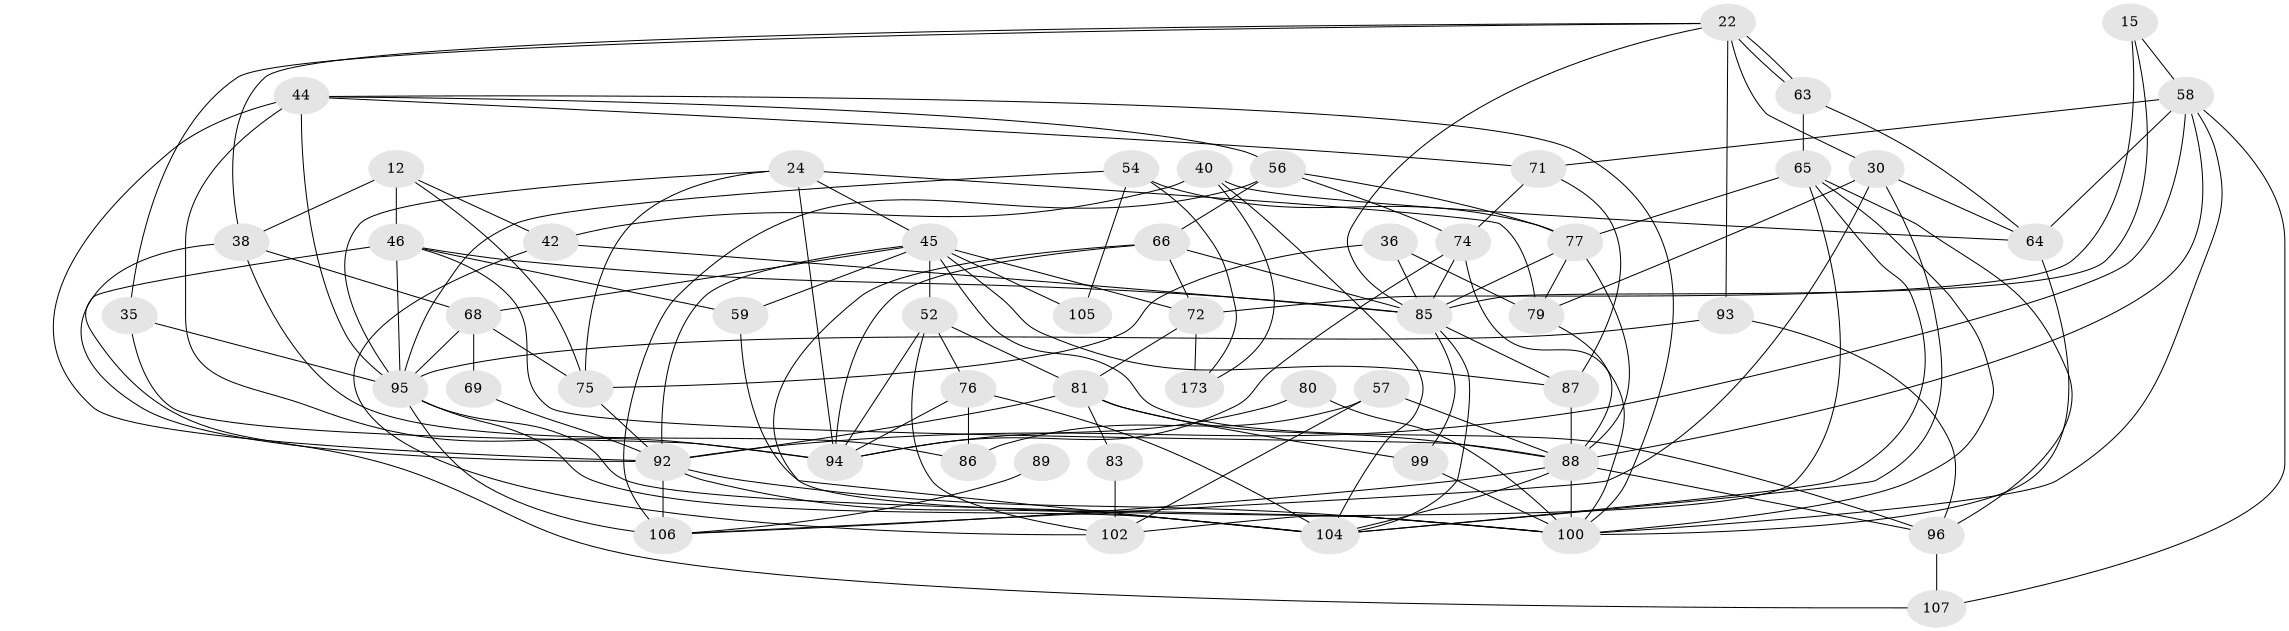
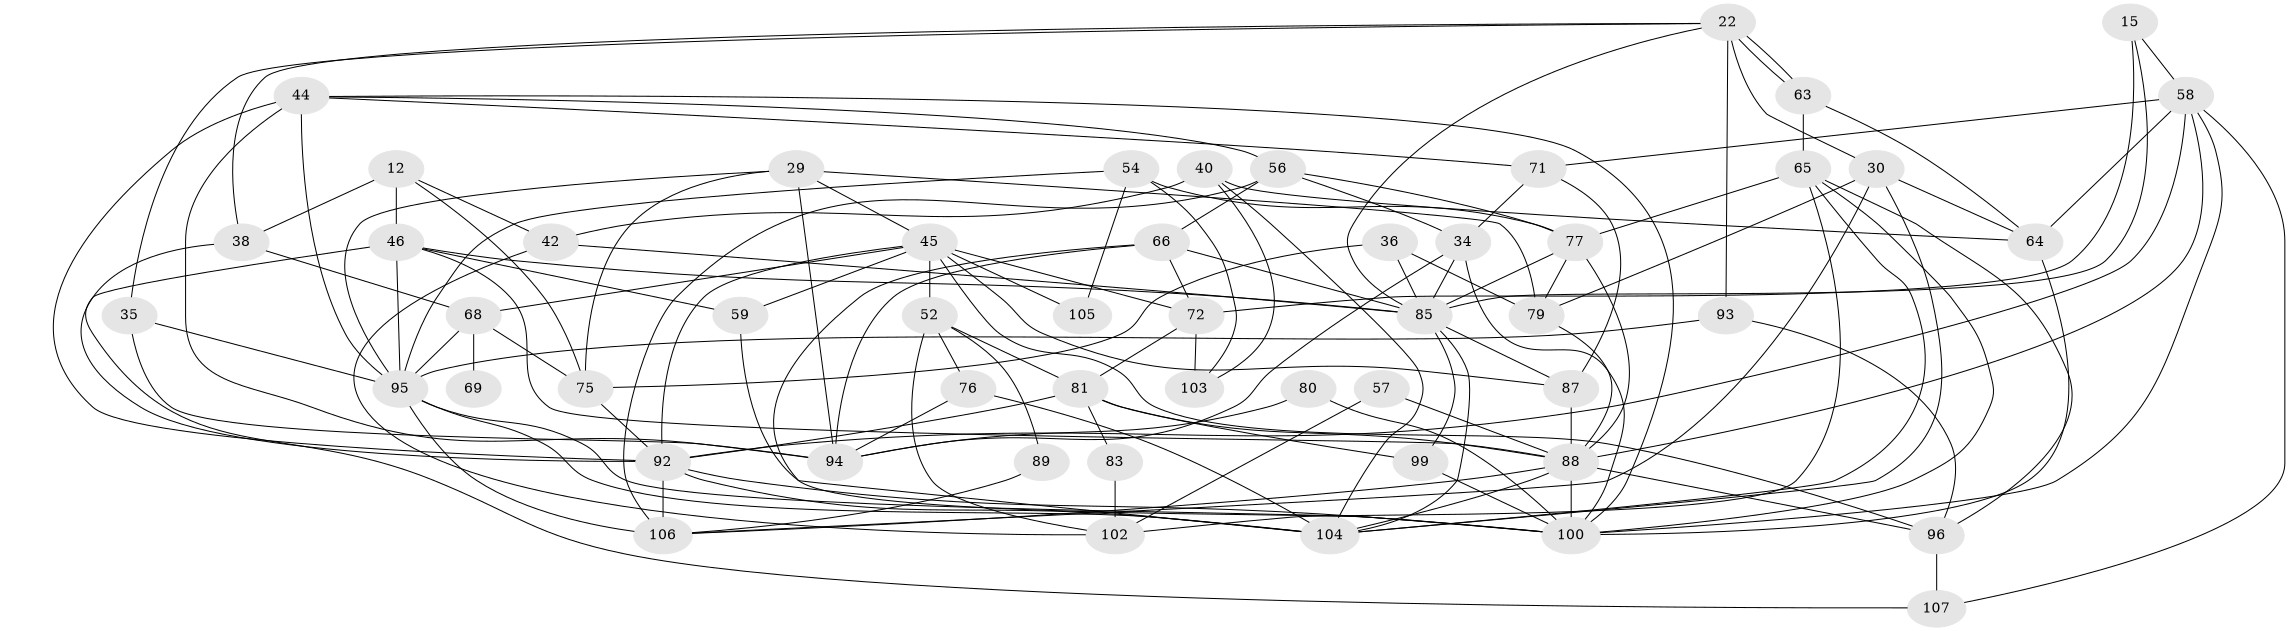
node "24": label "24" -> "29"
node "74": label "74" -> "34"
edge "52" -- "94": now "52" -- "89"
node "173": label "173" -> "103"
edge "69" -- "92": removed
node "86": removed
